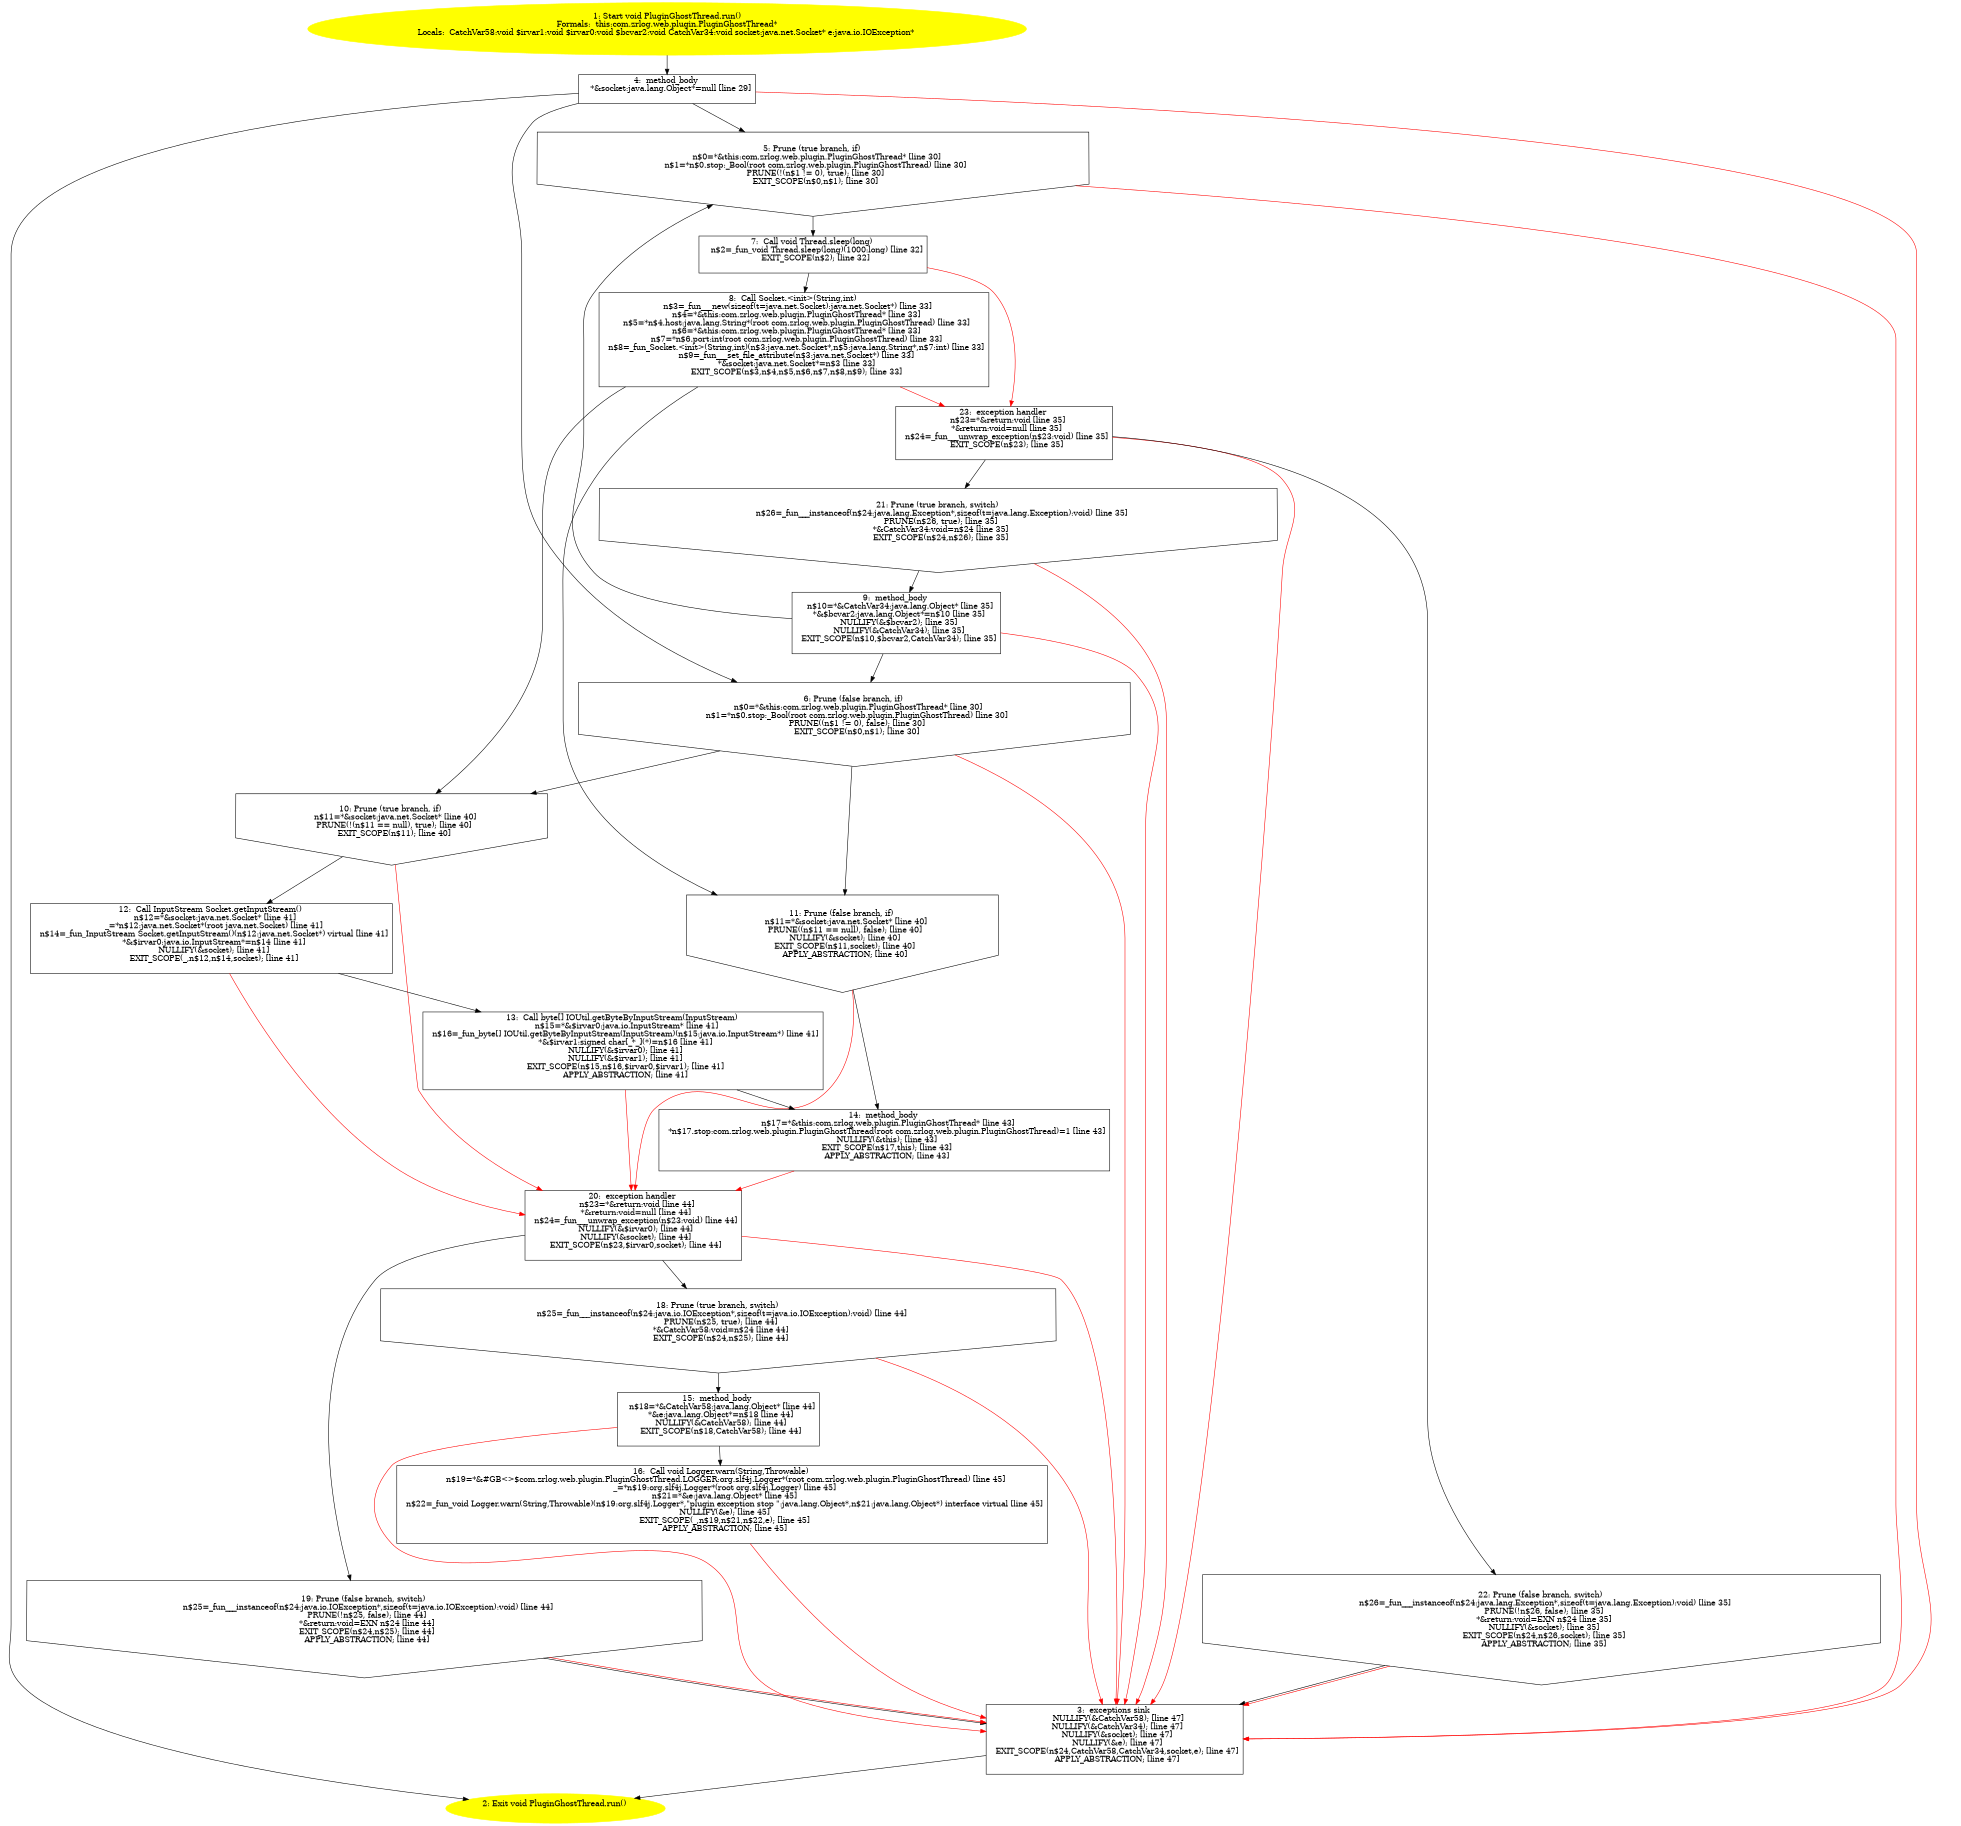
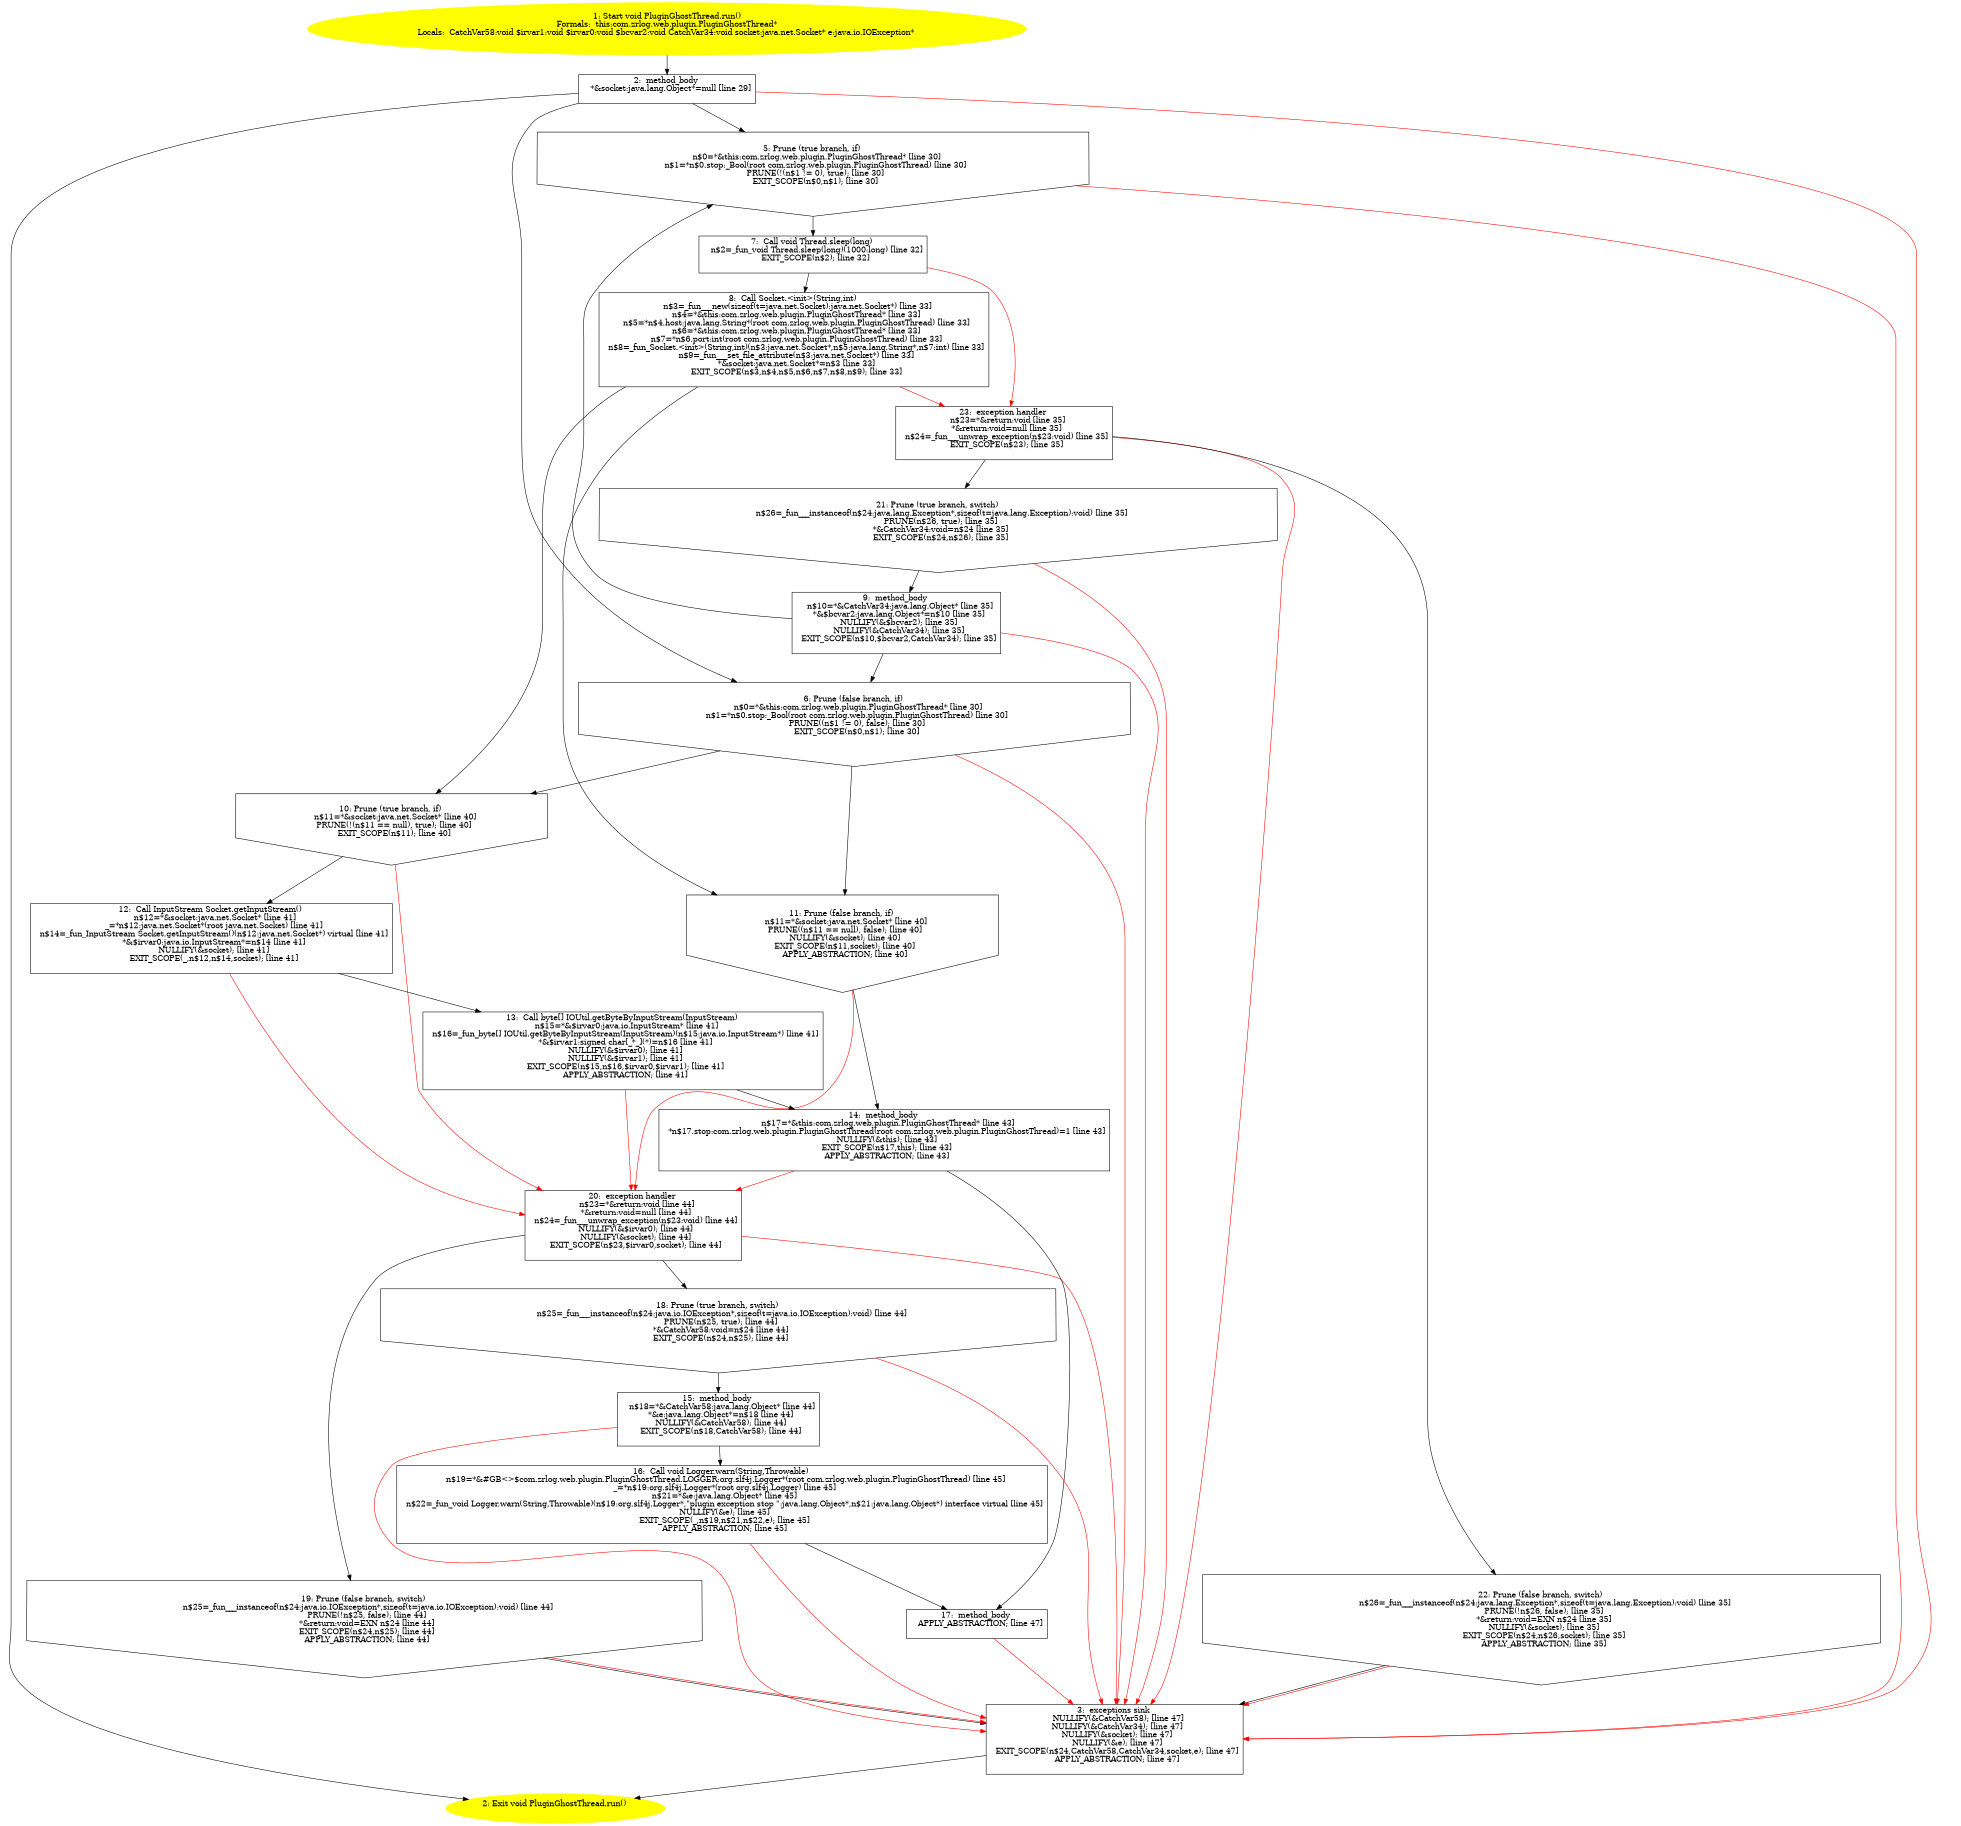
node "4:  method_body *&socket:java.lang.Object*=null [line 29]": label "4:  method_body *&socket:java.lang.Object*=null [line 29]" -> "2:  method_body *&socket:java.lang.Object*=null [line 29]"
node "17:  method_body APPLY_ABSTRACTION; [line 47]": added
